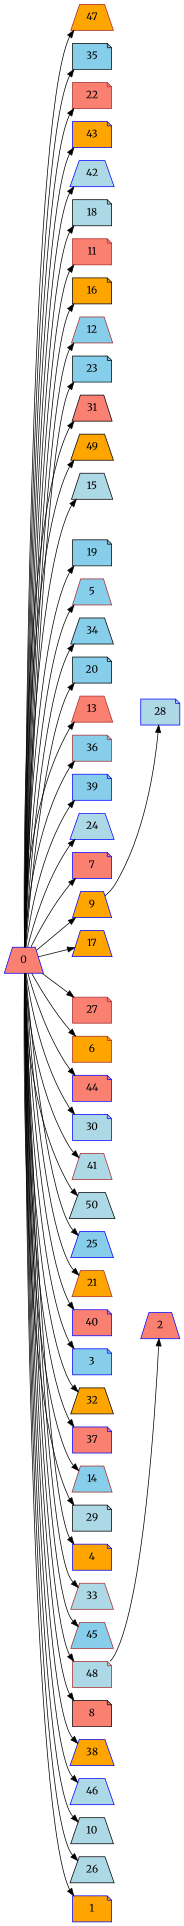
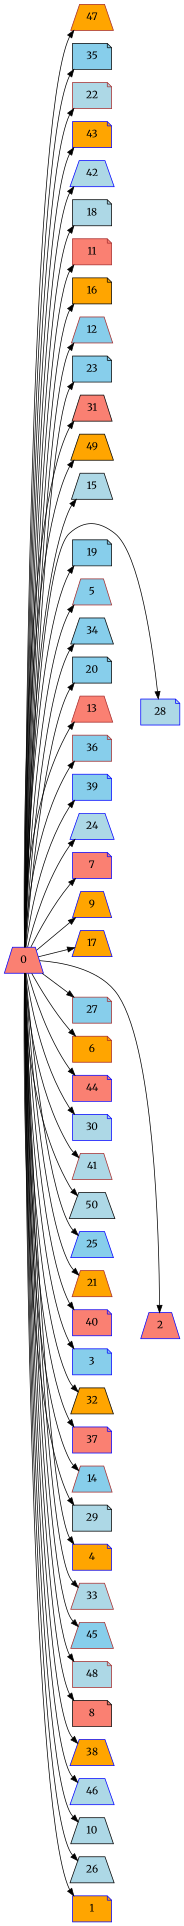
node "22": fillcolor salmon -> lightblue
edge "9" -> "28": now "0" -> "28"
node "27": fillcolor salmon -> skyblue
edge "48" -> "2": now "0" -> "2"
